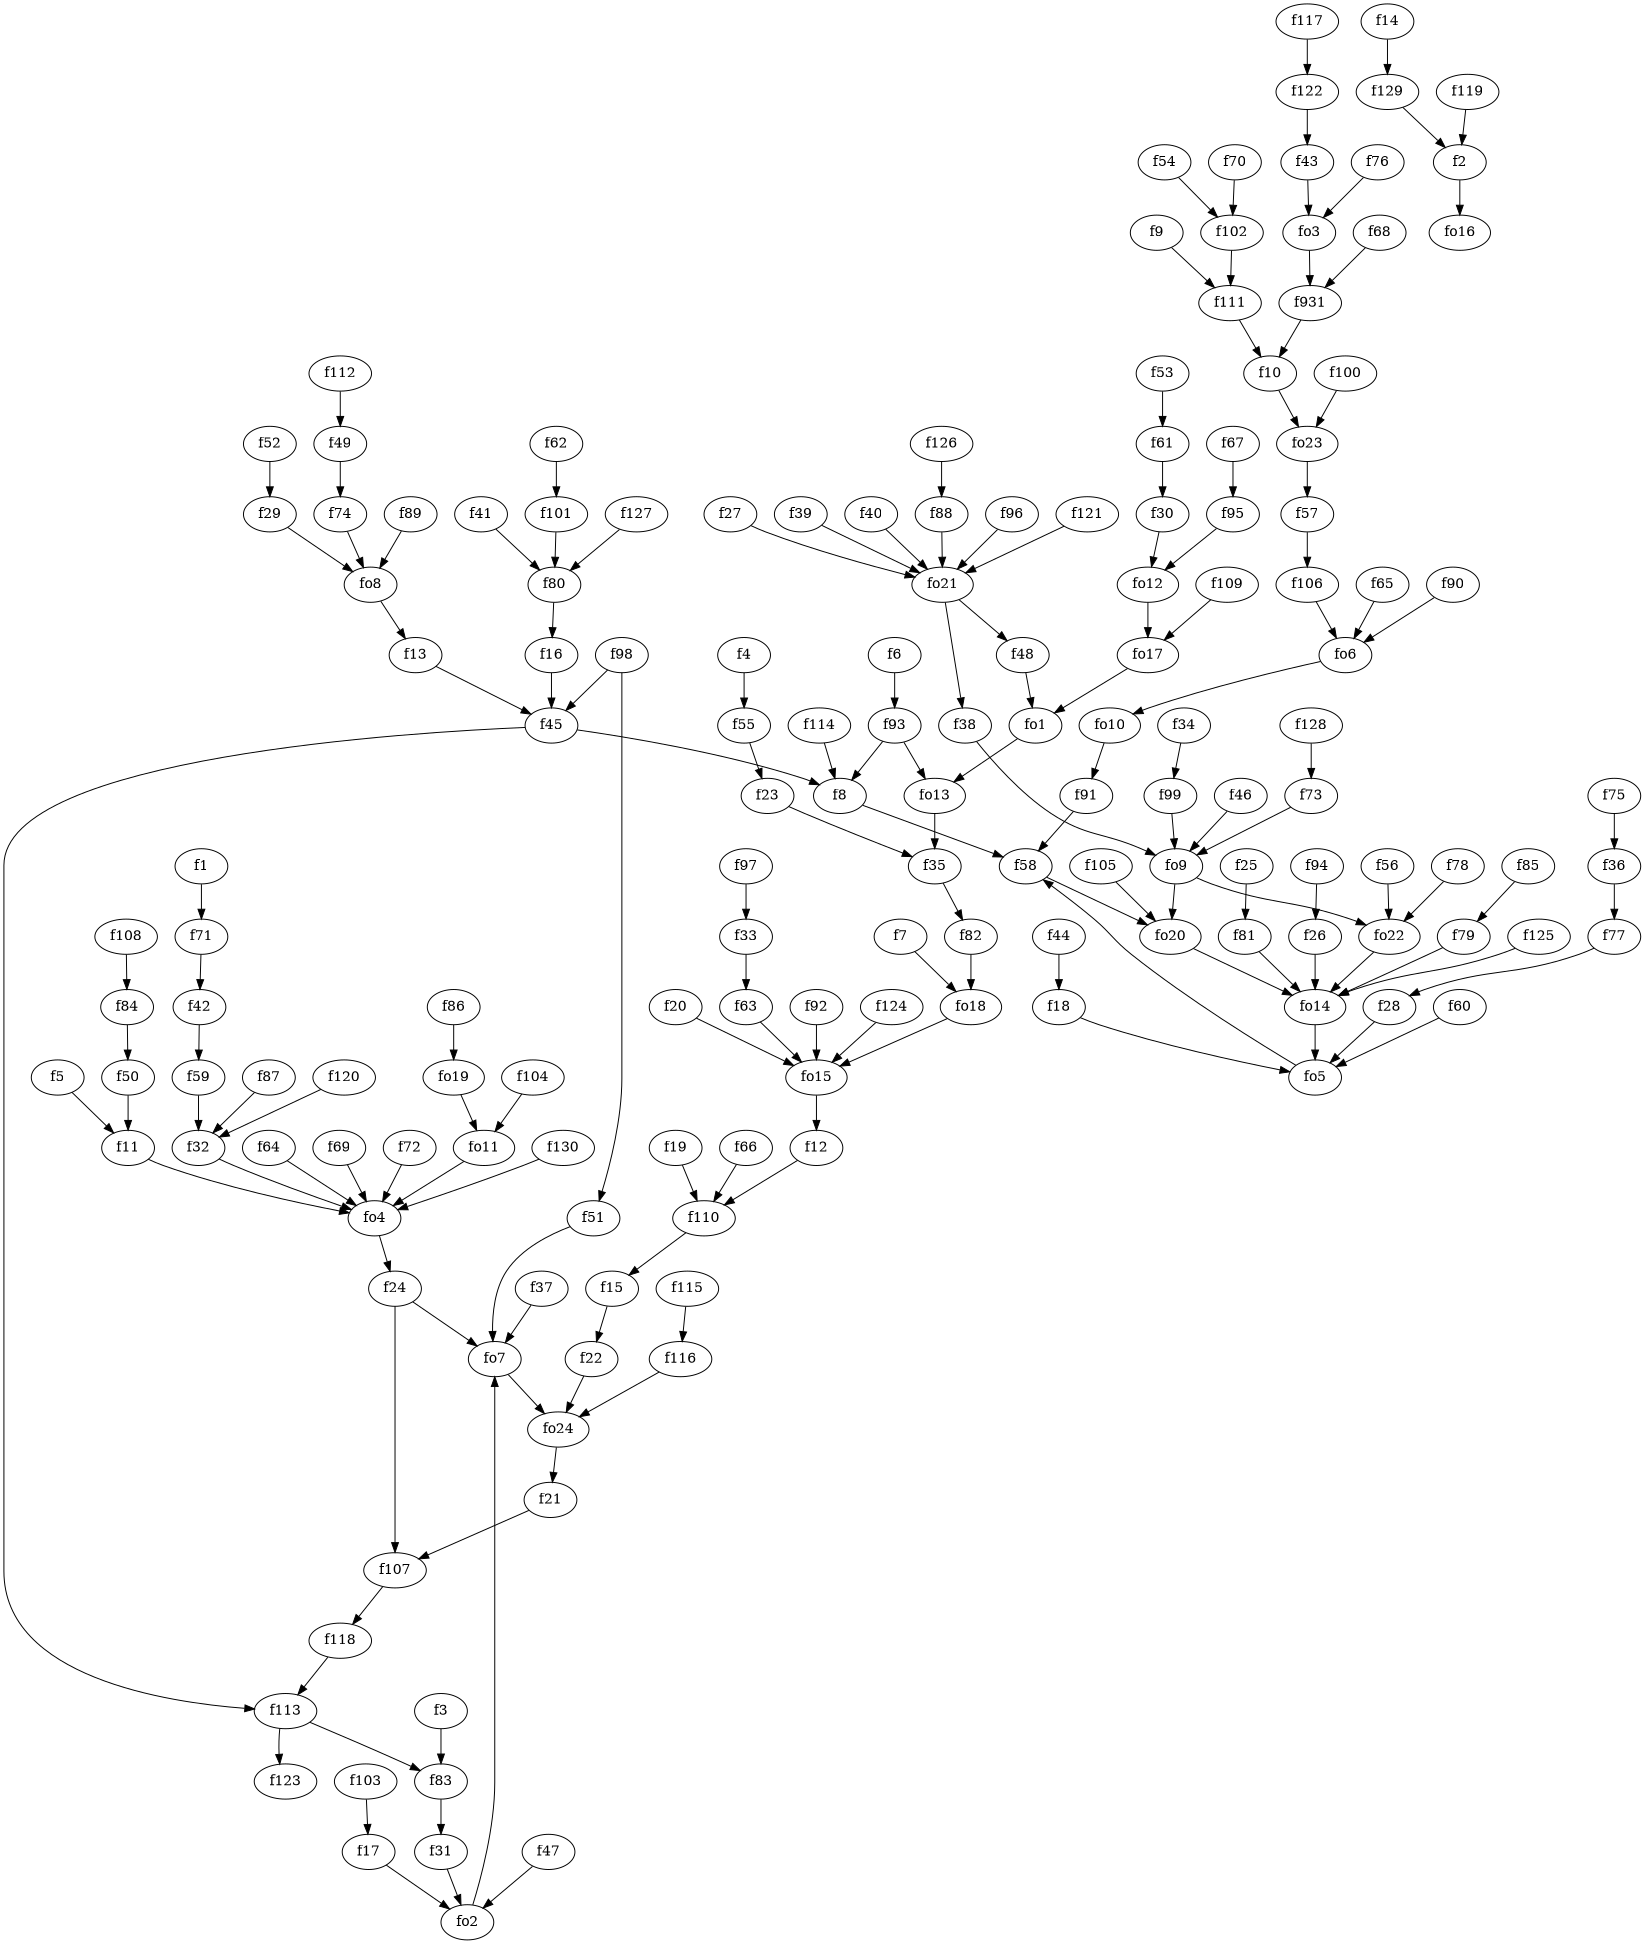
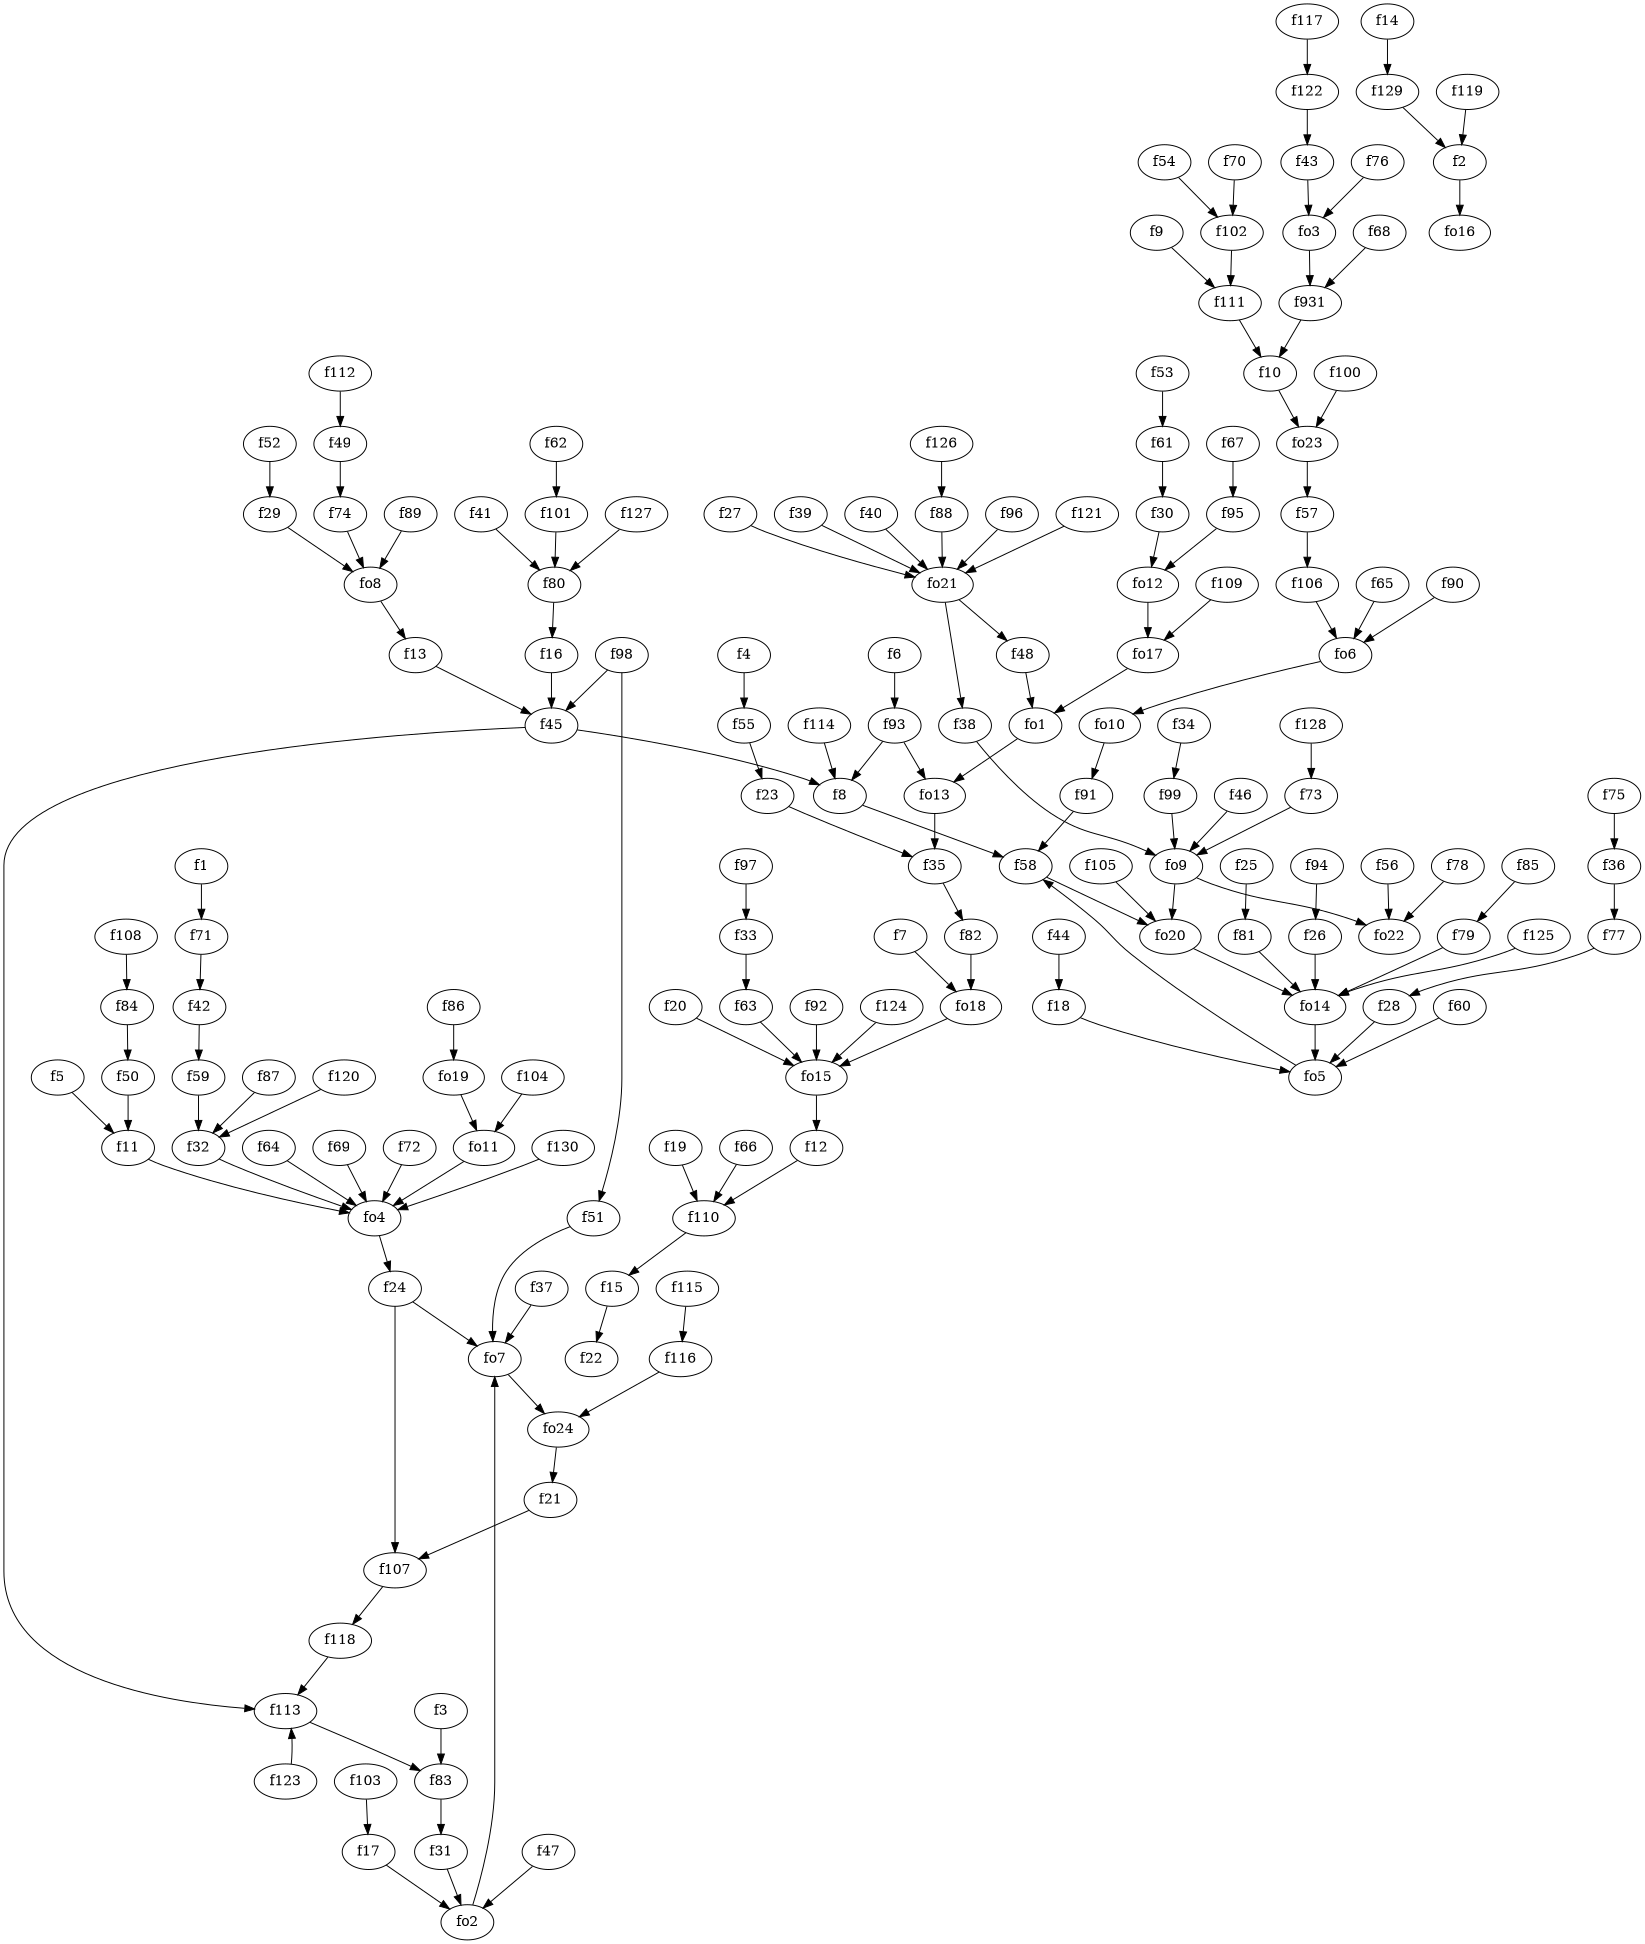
edge "fo22" -> "fo14": removed
edge "f22" -> "fo24": removed
edge "f113" -> "f123": reversed
